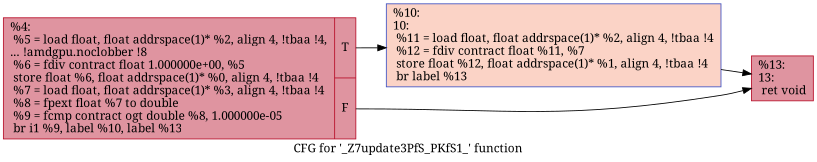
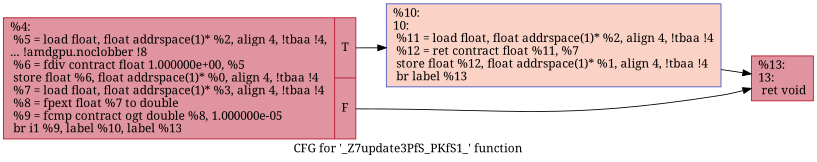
node "%10:": text "%12 = fdiv contract float %11, %7" -> "%12 = ret contract float %11, %7"
